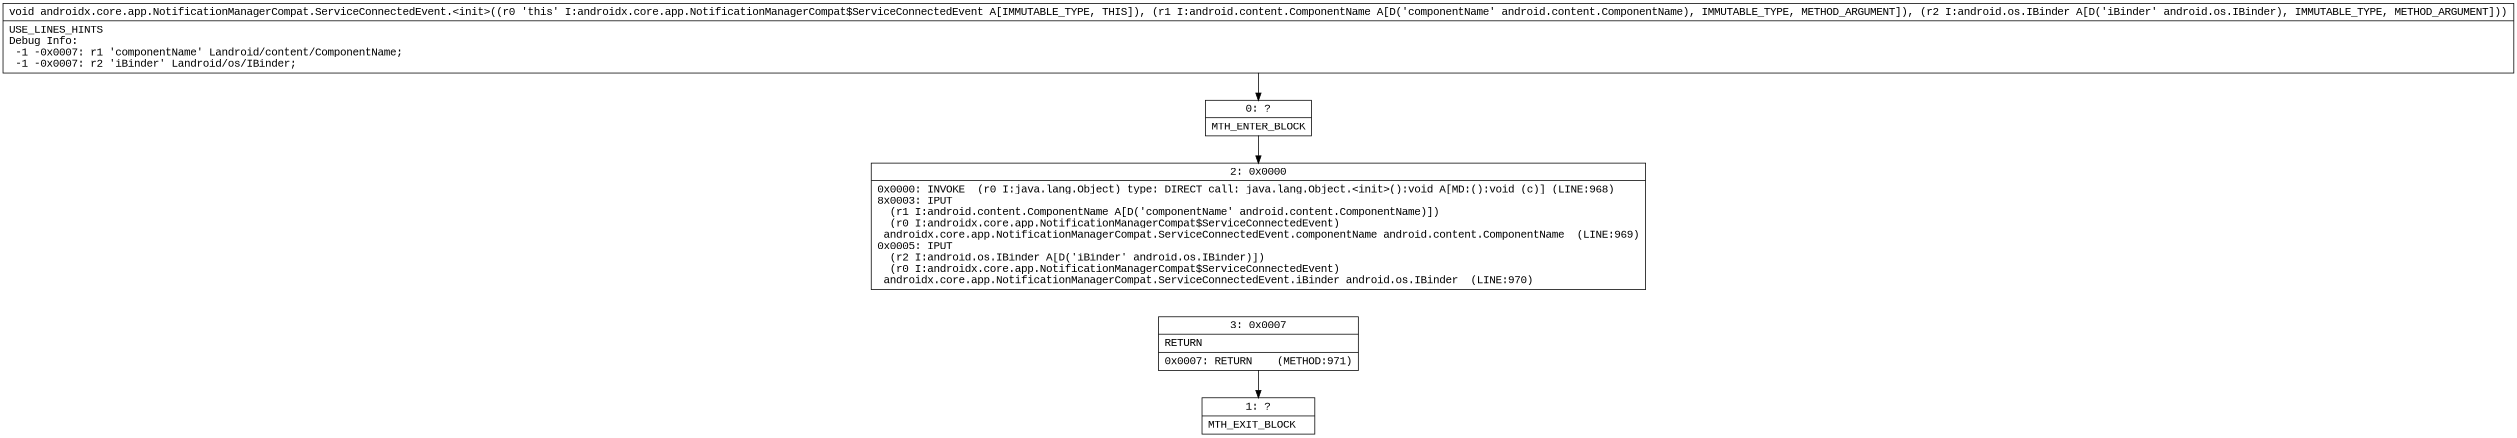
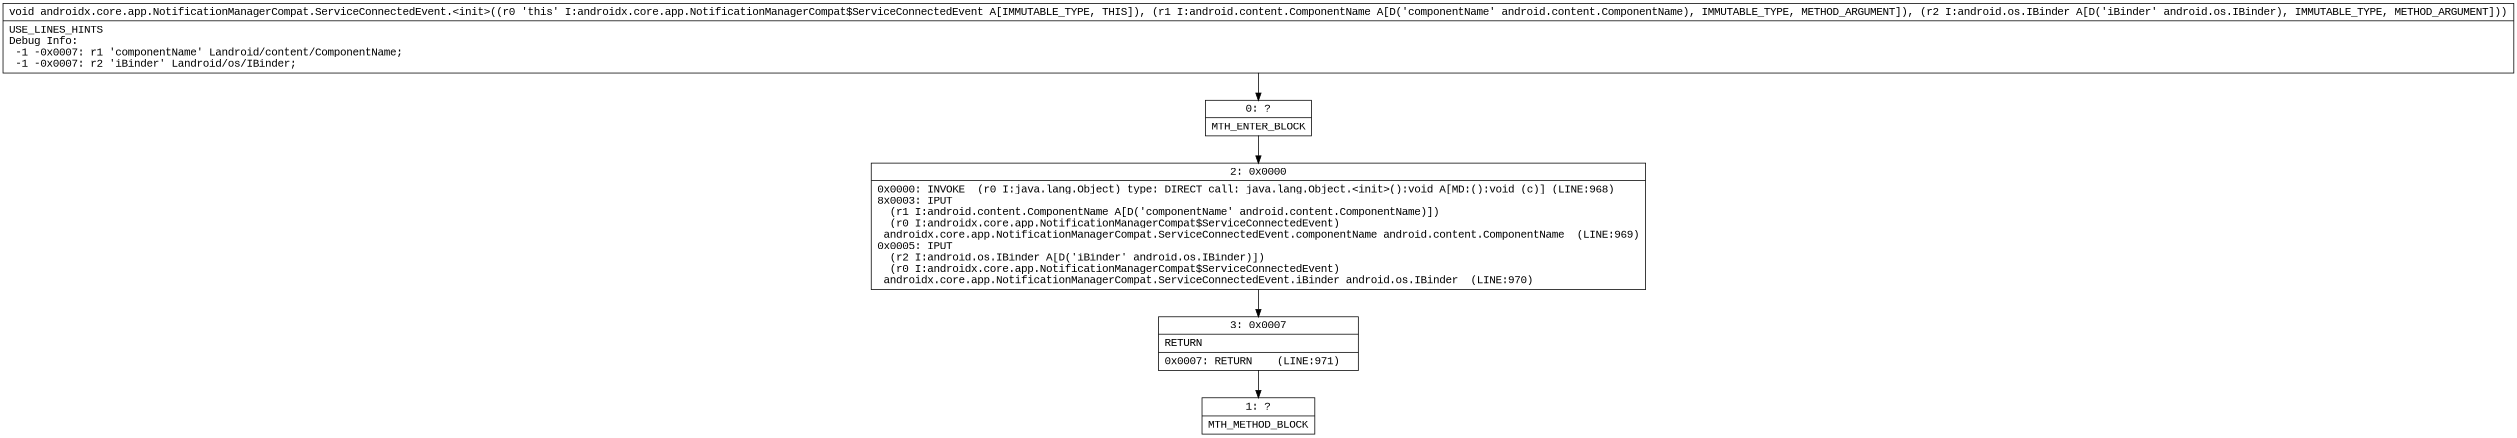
edge "2: 0x0000" -> "3: 0x0007": added
node "3: 0x0007": text "0x0007: RETURN    (METHOD:971)" -> "0x0007: RETURN    (LINE:971)"
node "1: ?": text "MTH_EXIT_BLOCK" -> "MTH_METHOD_BLOCK"
